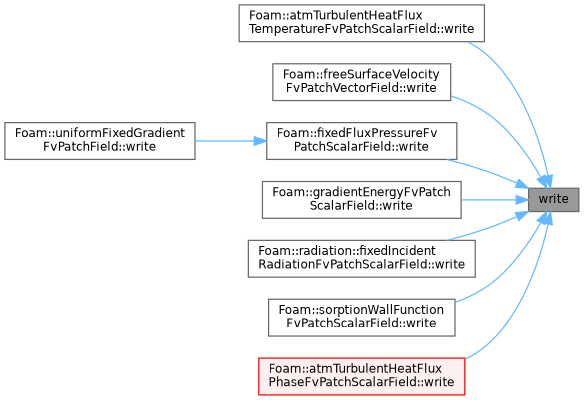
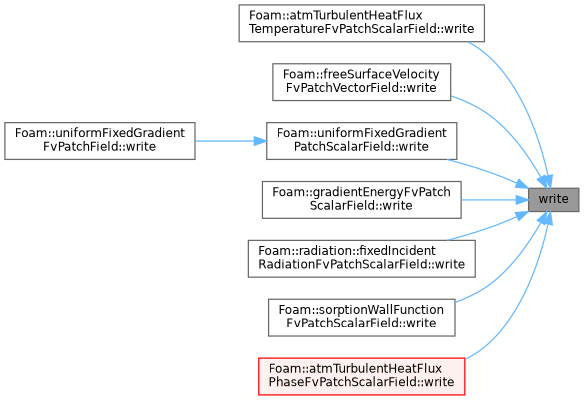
node "Foam::fixedFluxPressureFv PatchScalarField::write": label "Foam::fixedFluxPressureFv PatchScalarField::write" -> "Foam::uniformFixedGradient PatchScalarField::write"
